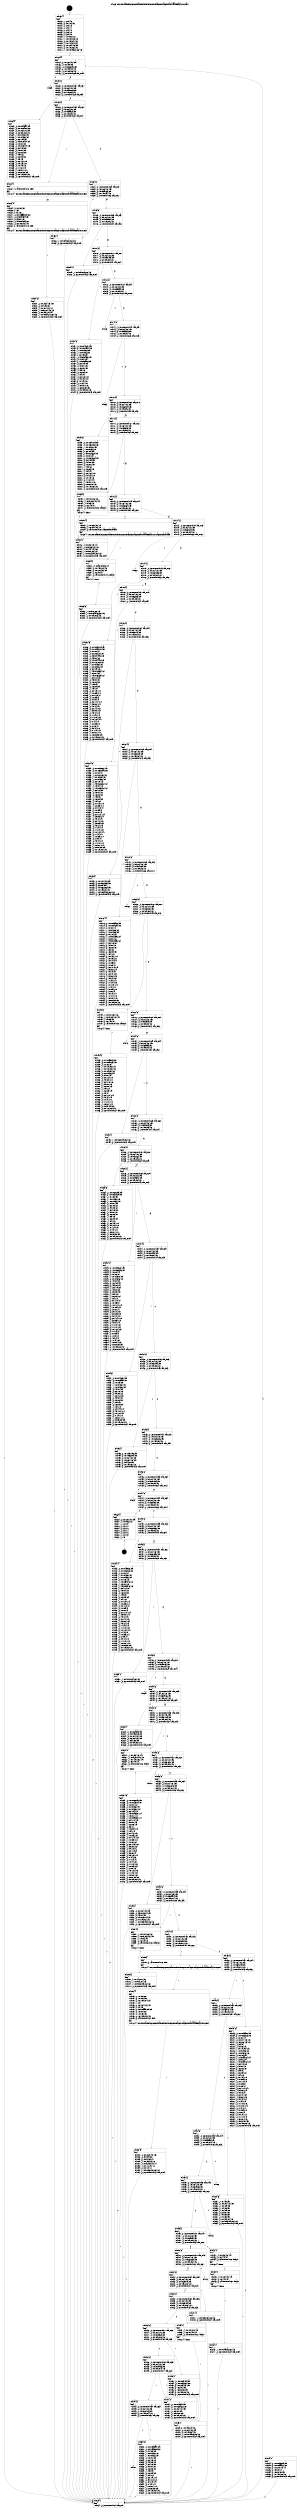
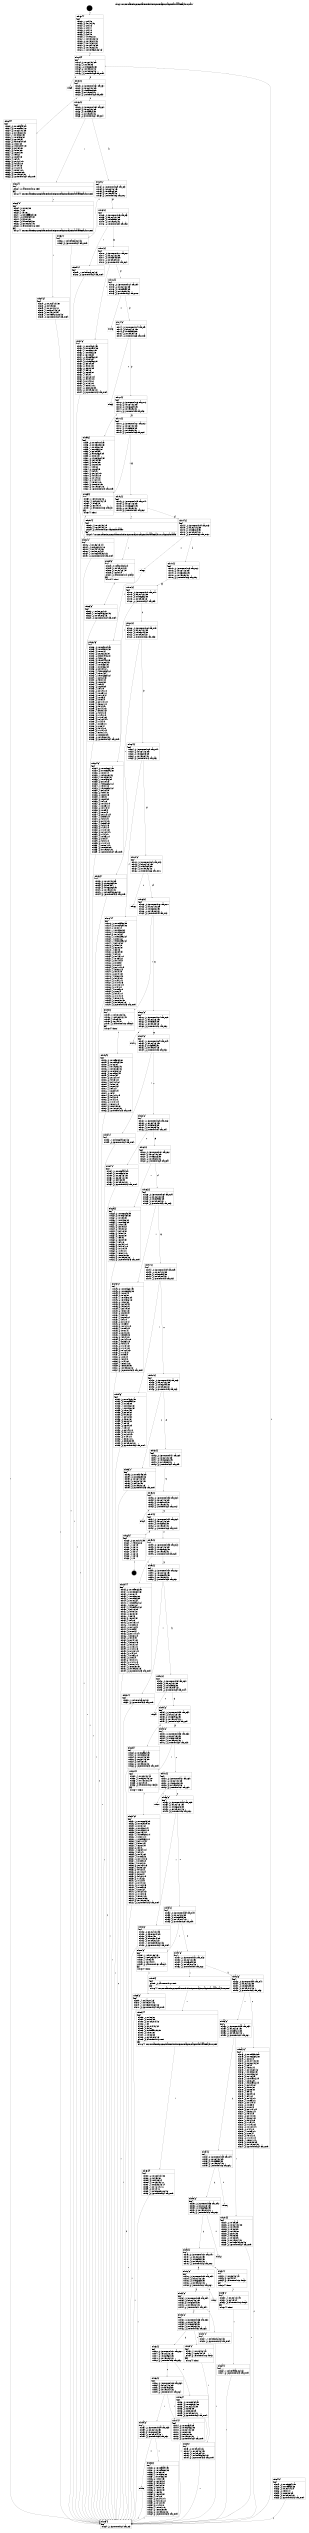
edge "0x402264 [5]" -> "0x402269 [40]": label " 38" -> " 1"
edge "0x4017d0 [28]" -> "0x402036 [165]": now "0x402682" -> "0x402036 [165]"
node "0x401e44 [27]": added
